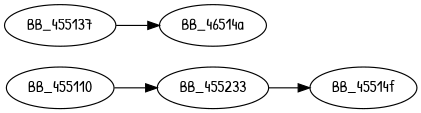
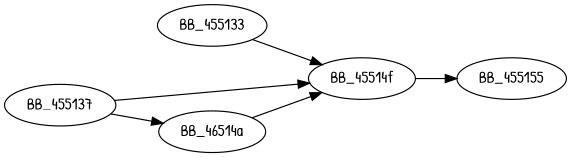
node "BB_455155": added
node "BB_455110": removed
node "BB_455233": label "BB_455233" -> "BB_455133"
edge "BB_455137" -> "BB_45514f": added
edge "BB_46514a" -> "BB_45514f": added
